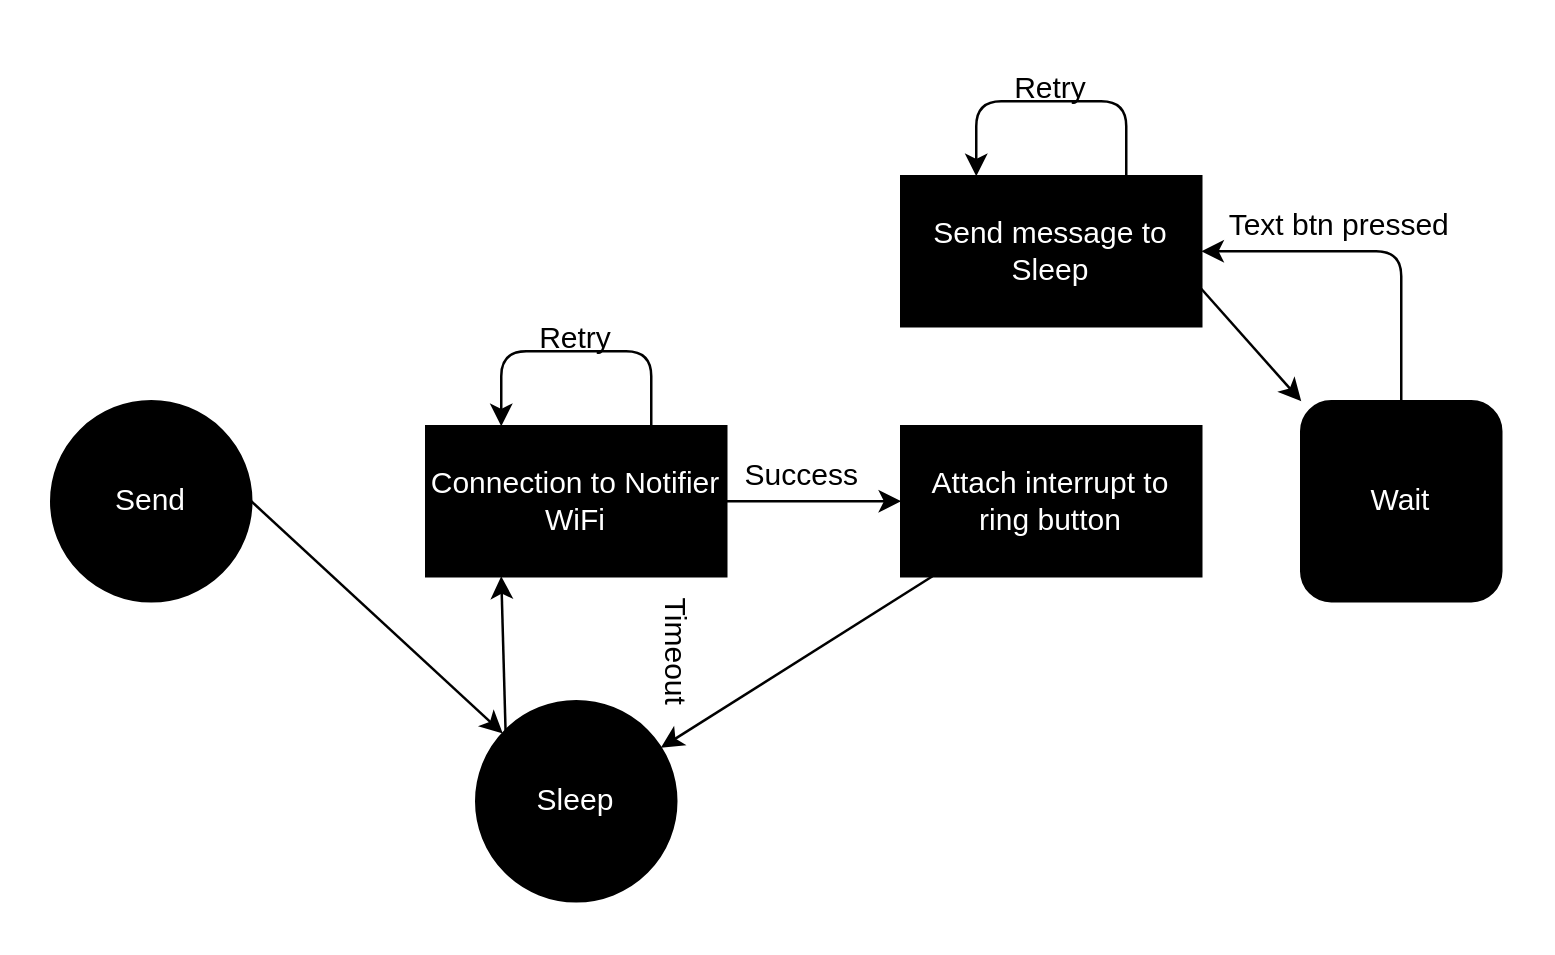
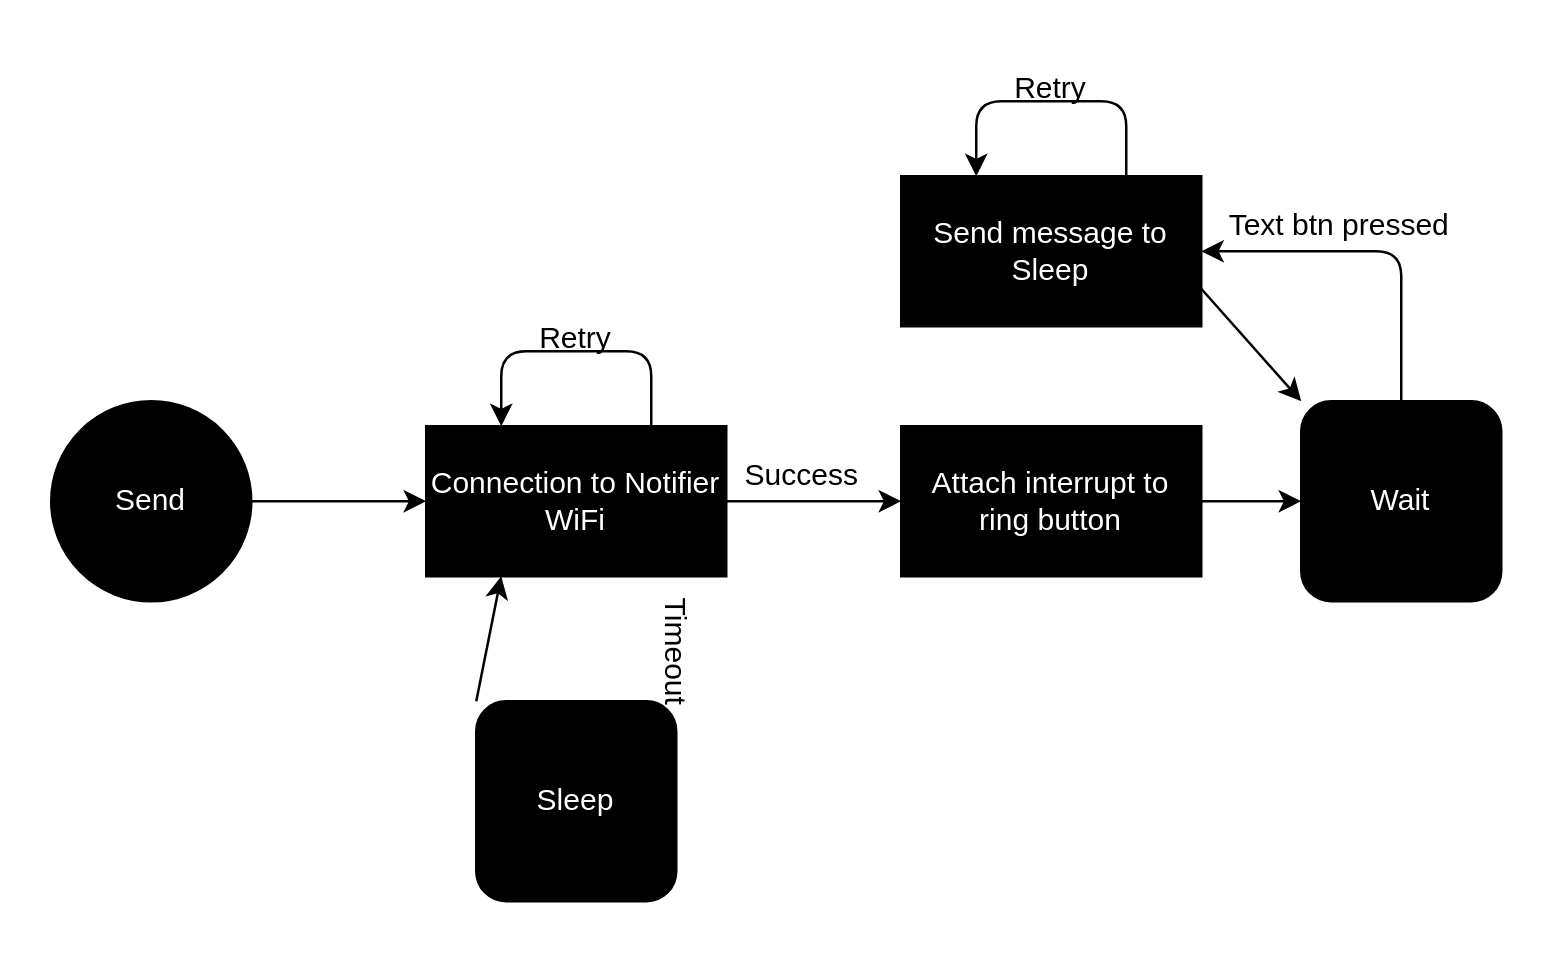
edge "Send" -> "Sleep": now "Send" -> "Connection to Notifier WiFi"
edge "Attach interrupt to ring button" -> "Sleep": now "Attach interrupt to ring button" -> "Wait"
node "Sleep": shape ellipse -> rounded rectangle
